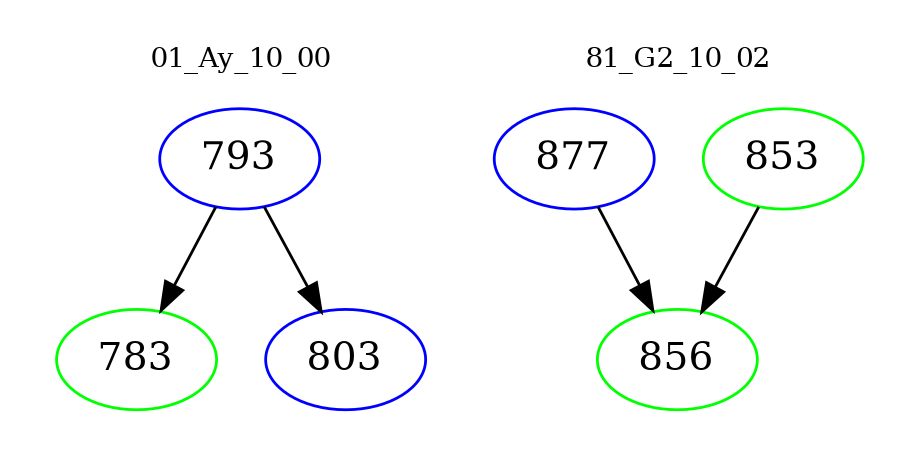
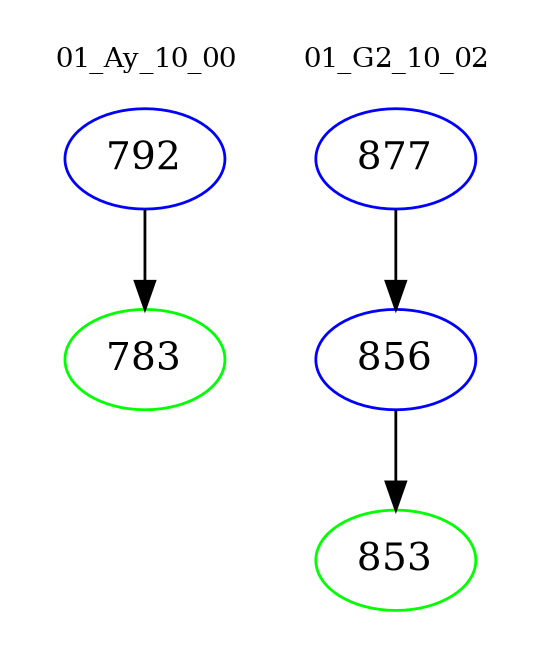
cluster "81_G2_10_02": label "81_G2_10_02" -> "01_G2_10_02"
node "793": label "793" -> "792"
edge "853" -> "856": reversed
node "803": removed
node "856": color green -> blue
